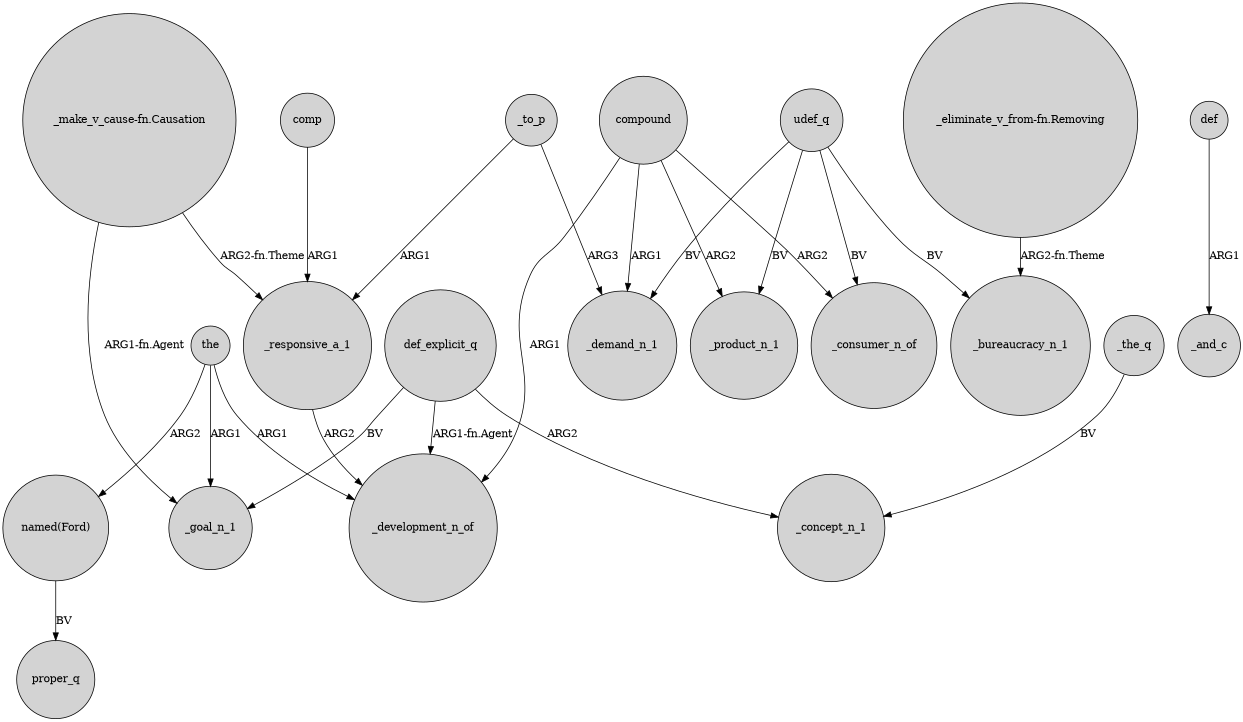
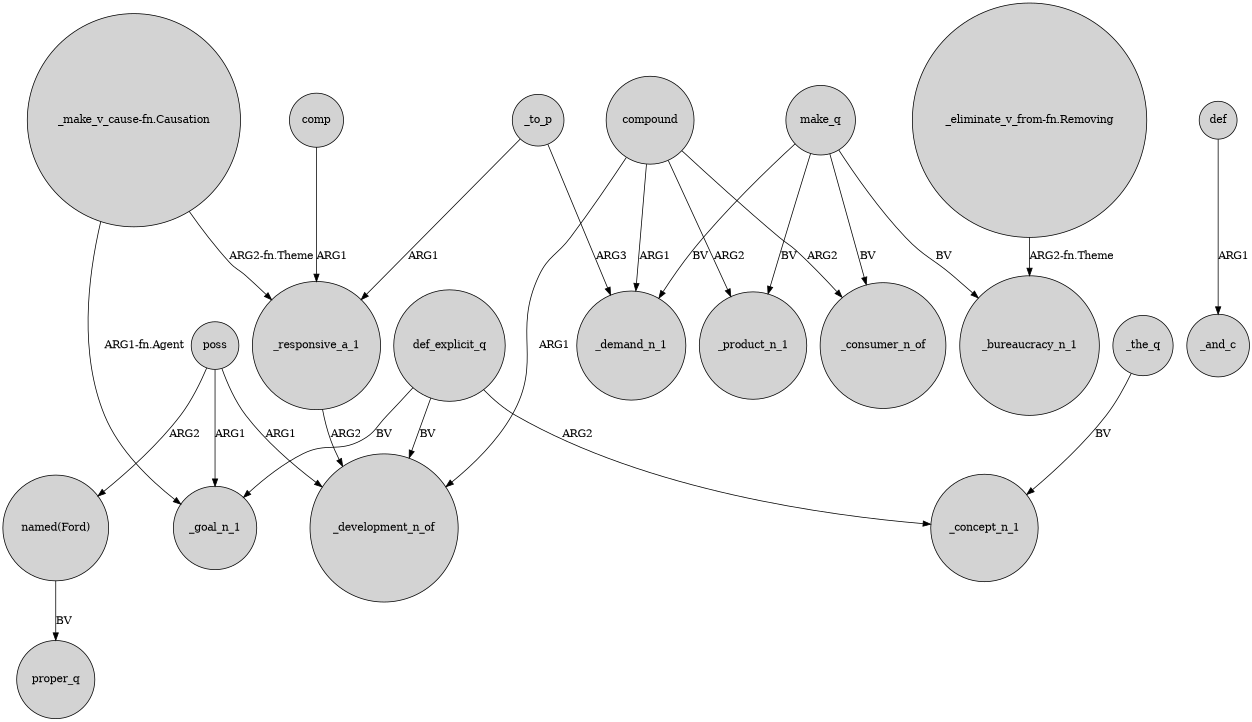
node "udef_q": label "udef_q" -> "make_q"
node "the": label "the" -> "poss"
edge "def_explicit_q" -> "_development_n_of": label "ARG1-fn.Agent" -> "BV"
